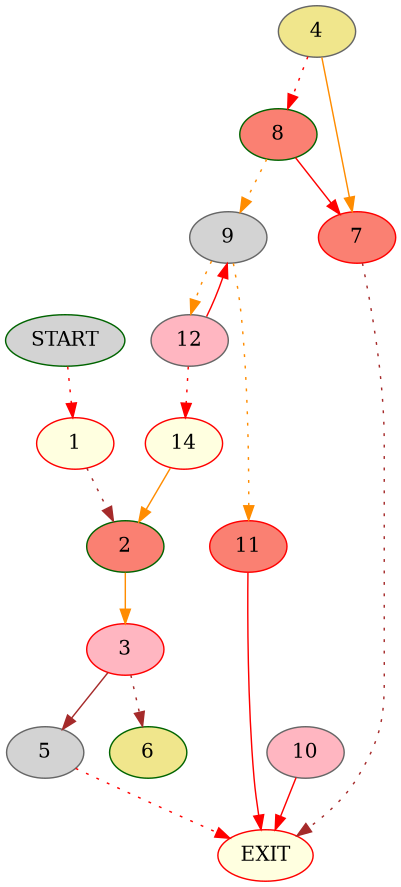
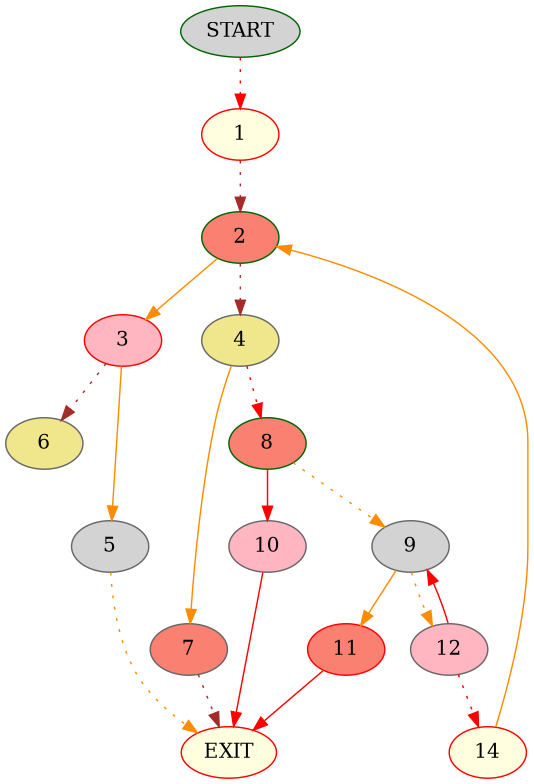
edge "8" -> "7": now "8" -> "10"
node "7": color red -> gray40
edge "2" -> "4": added
edge "9" -> "11": style dotted -> solid
edge "3" -> "5": color brown -> darkorange
node "6": color darkgreen -> gray40
edge "5" -> "EXIT": color red -> darkorange
